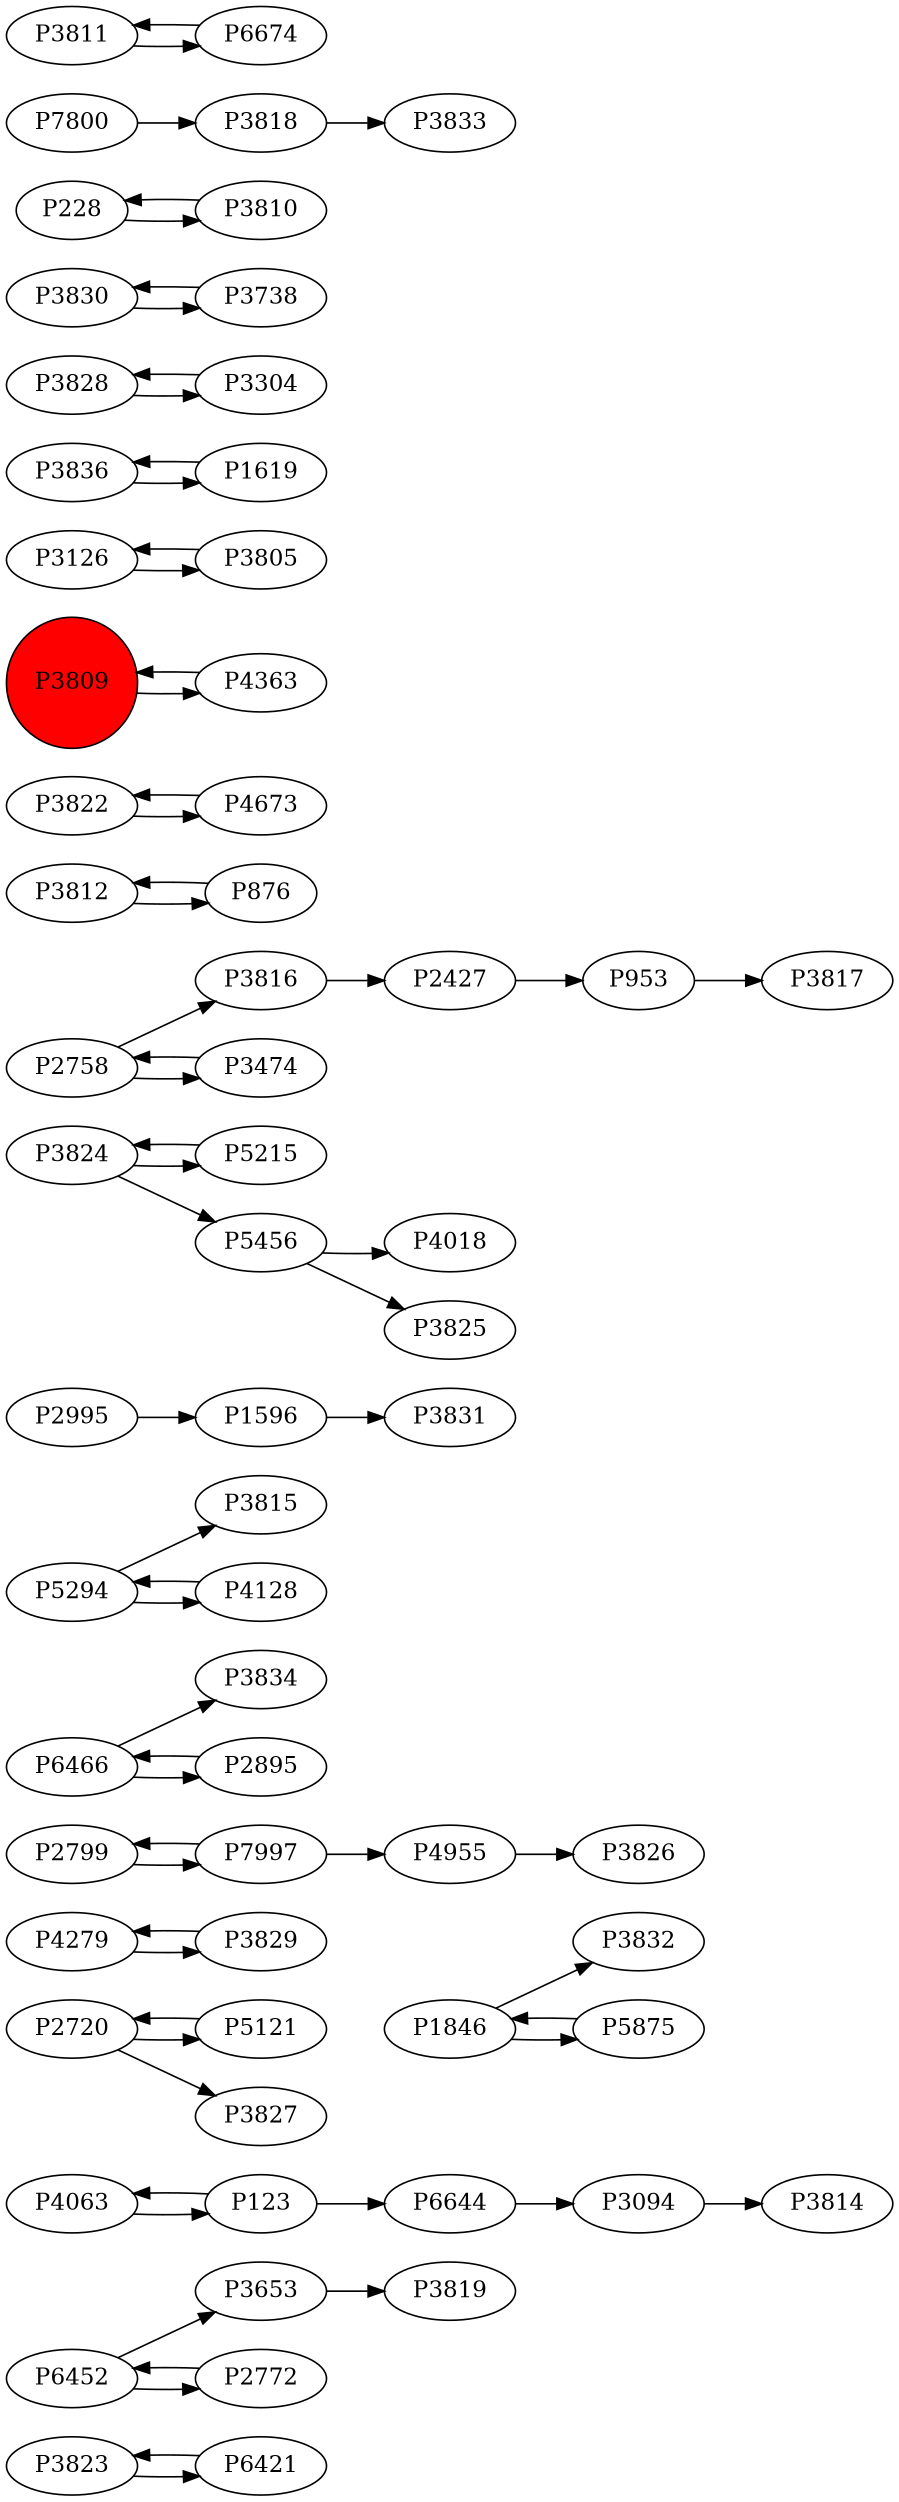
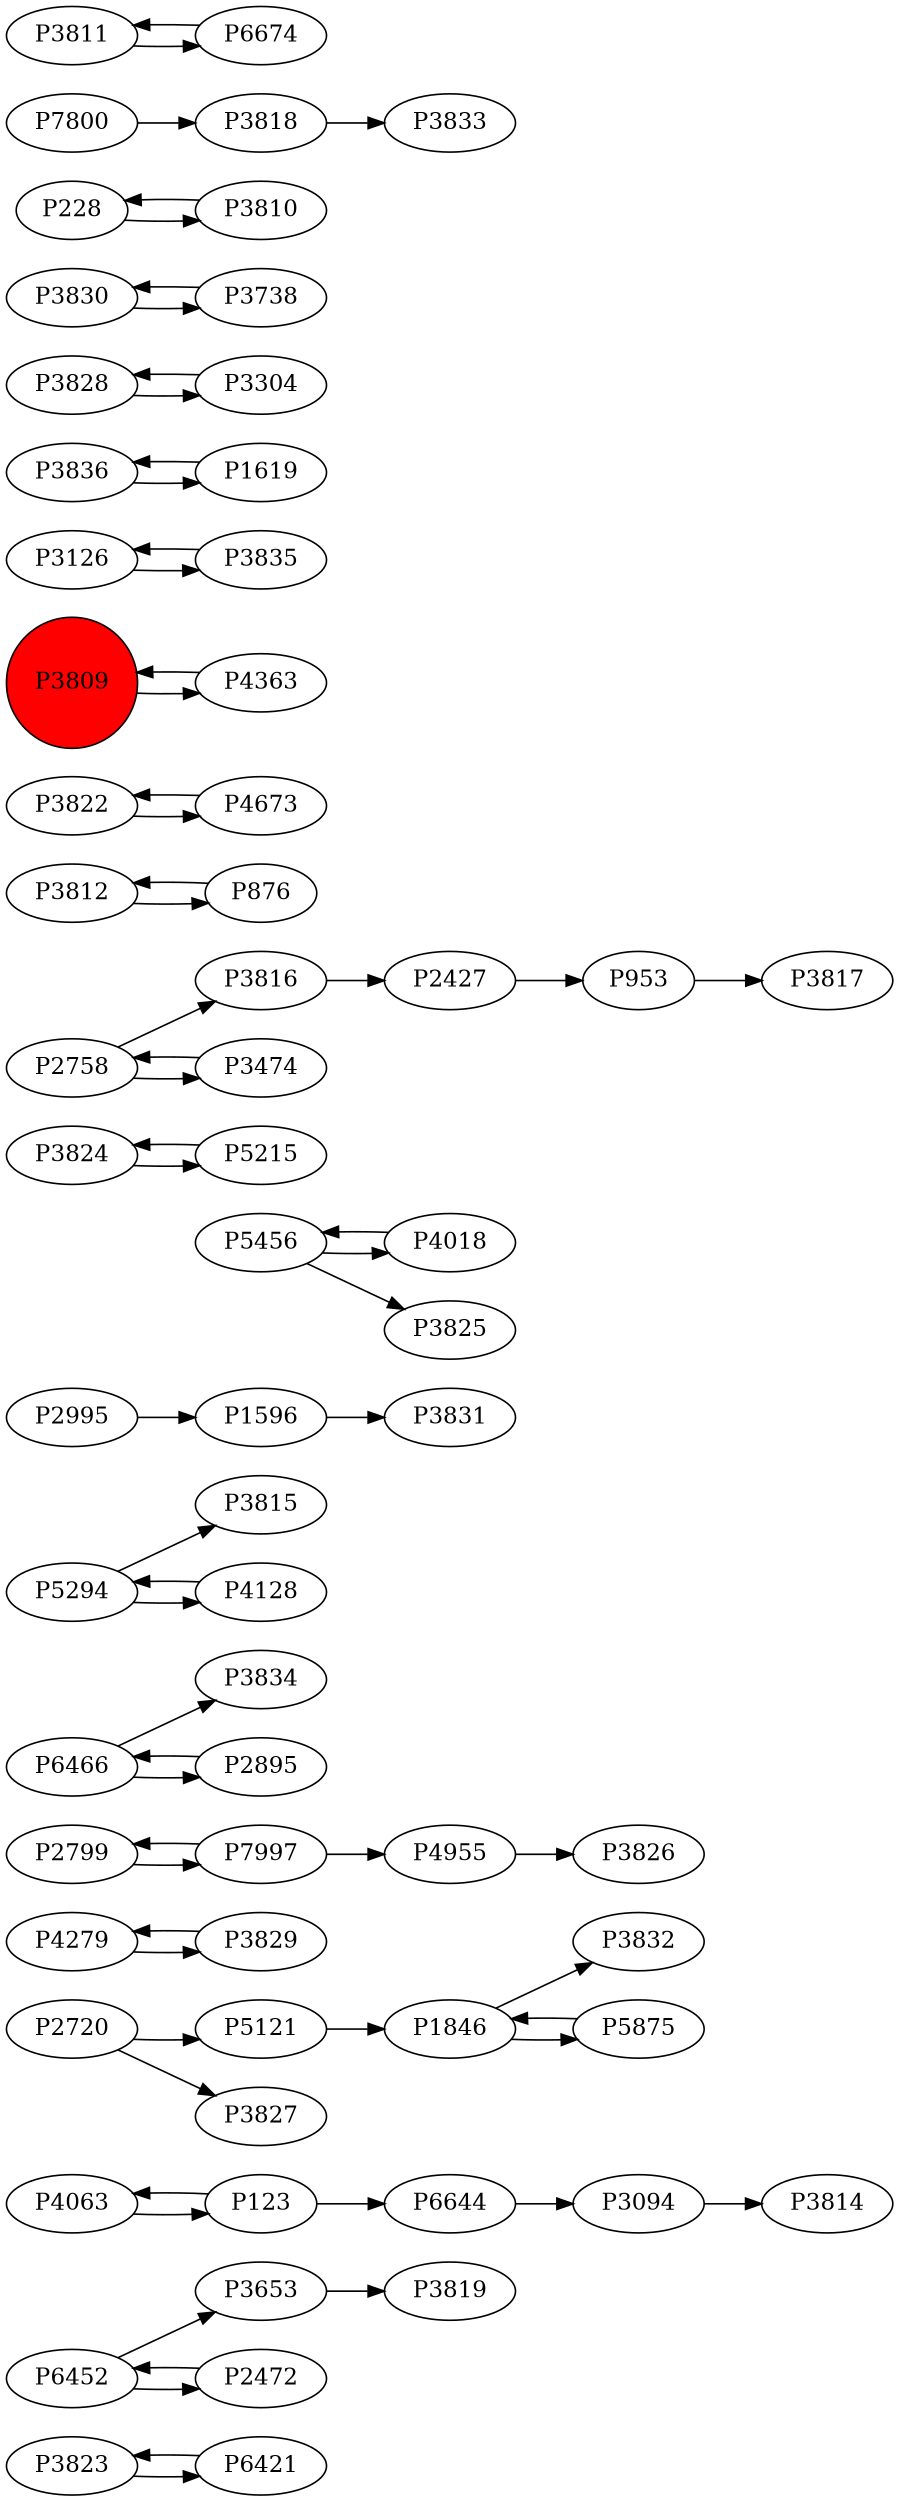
node "P3805": label "P3805" -> "P3835"
edge "P3824" -> "P5456": now "P4018" -> "P5456"
edge "P5121" -> "P2720": now "P5121" -> "P1846"
node "P2772": label "P2772" -> "P2472"
